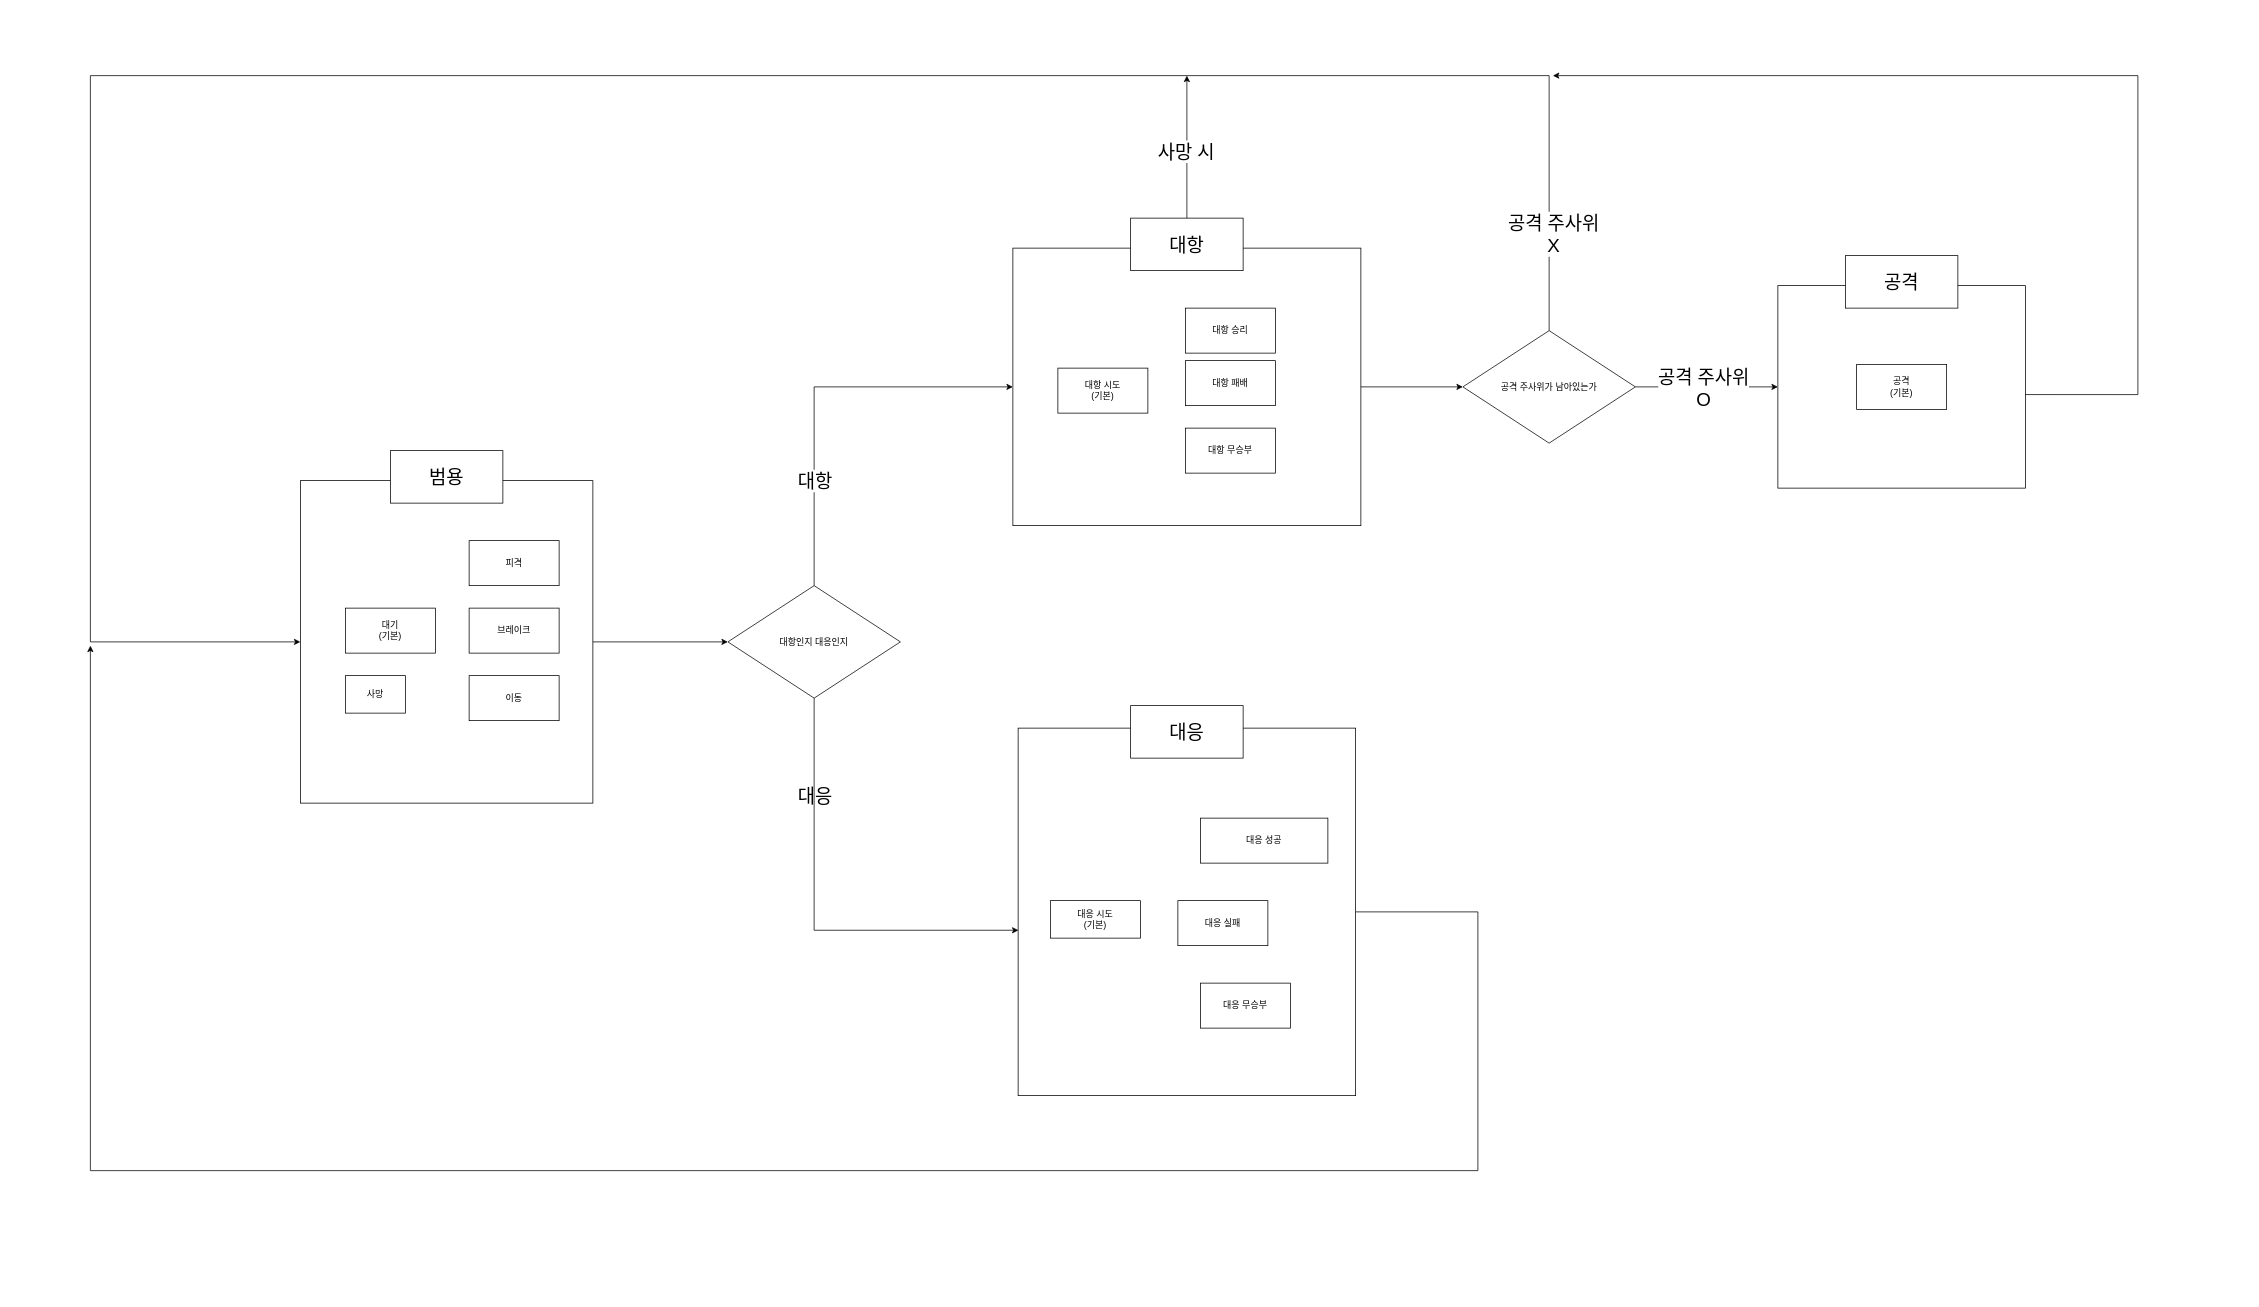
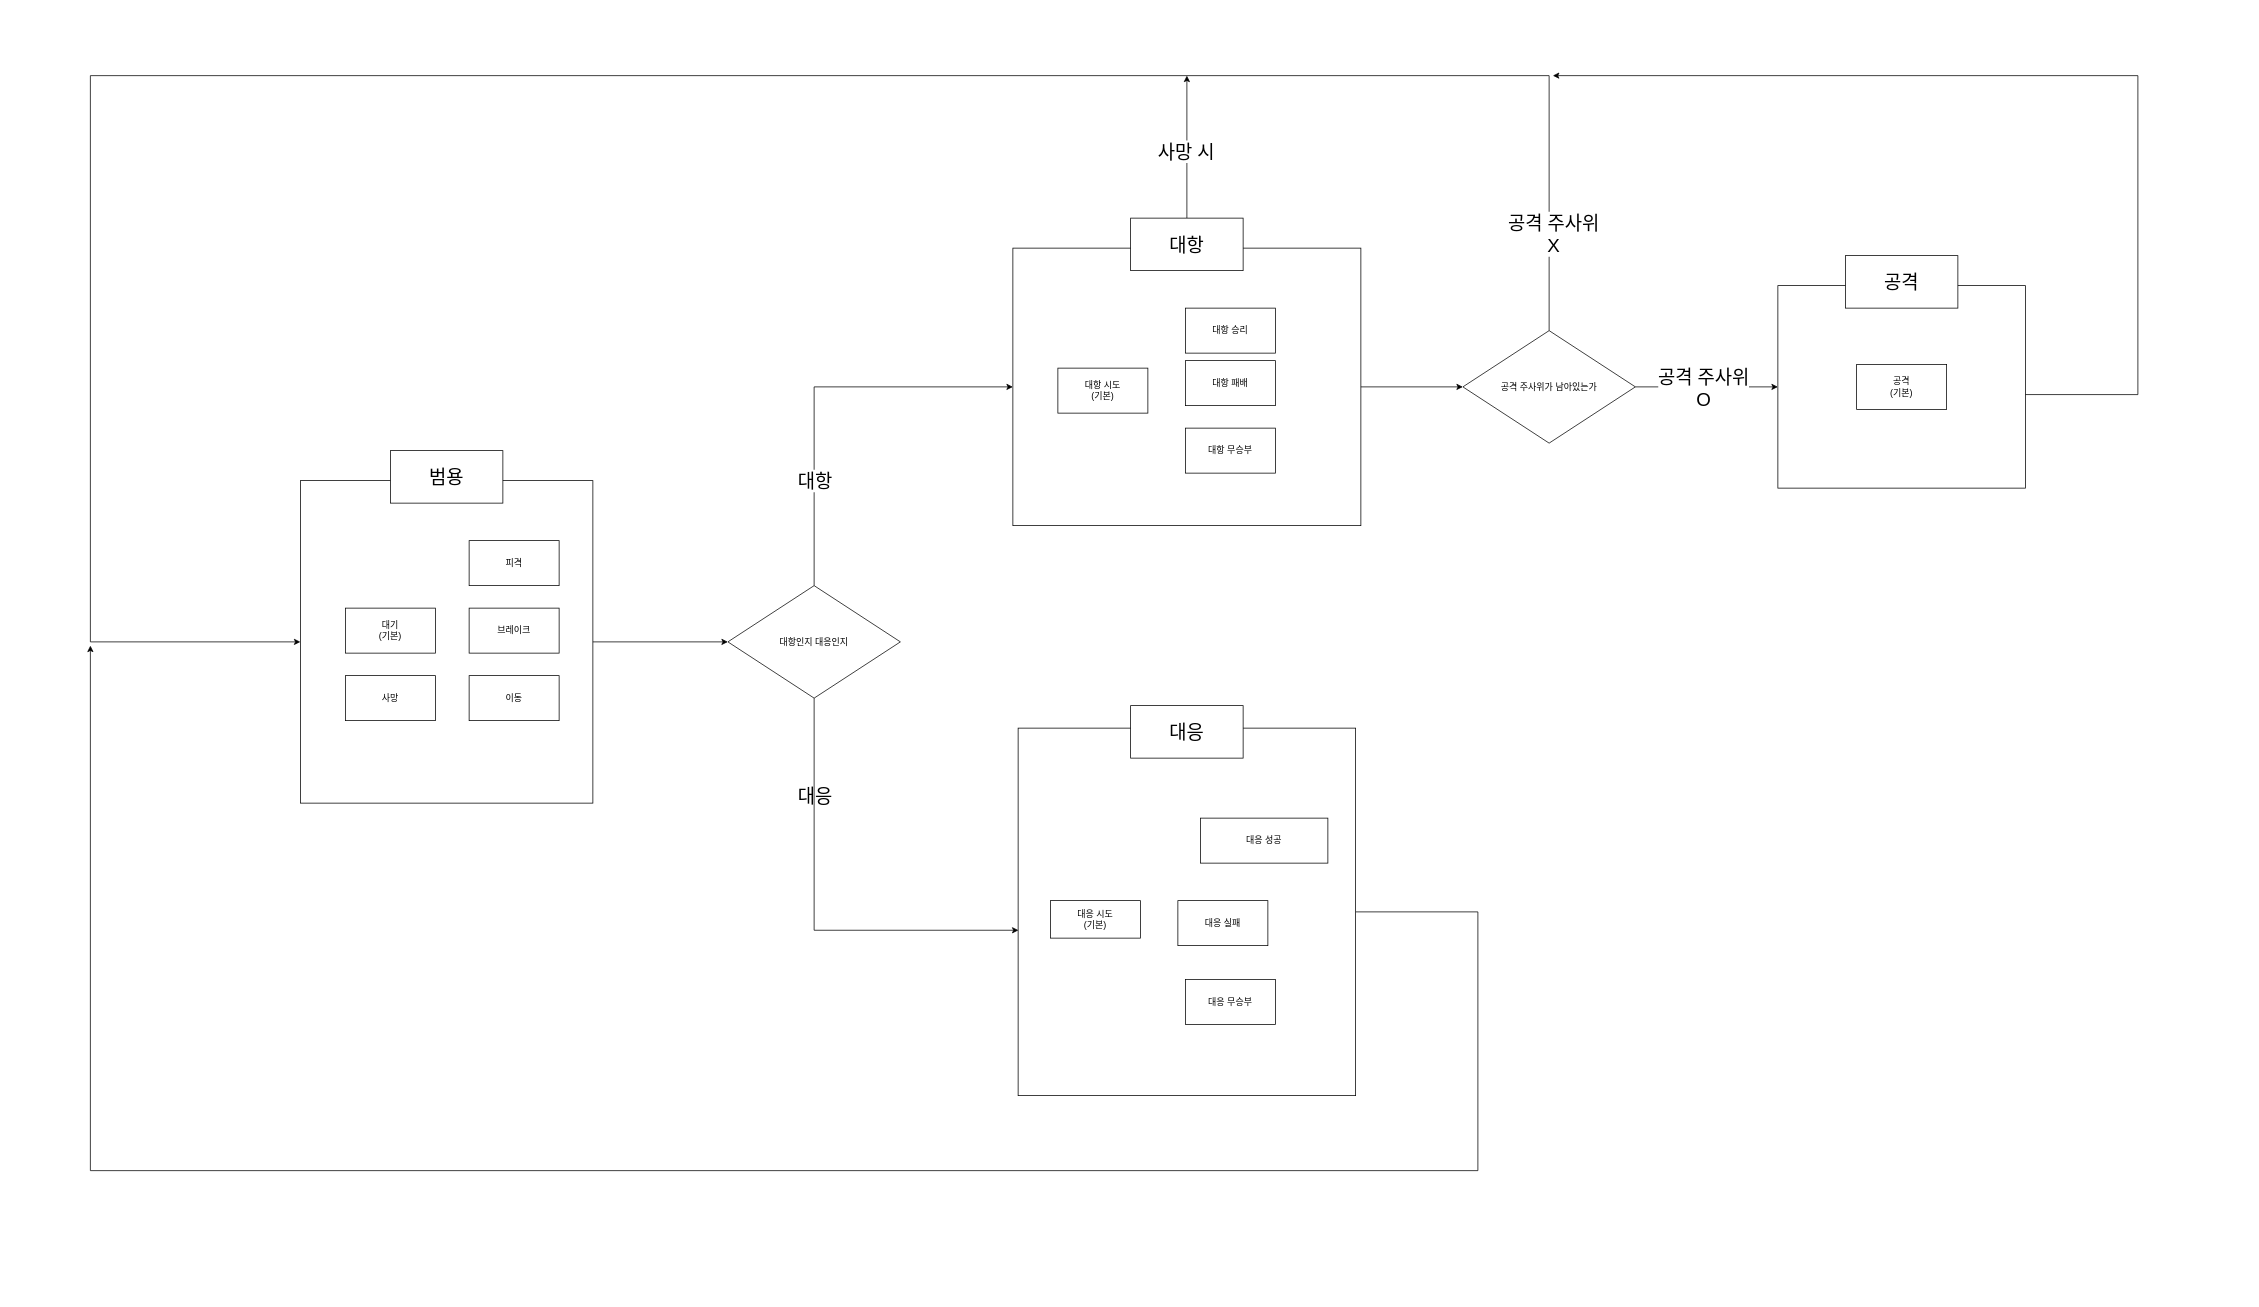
node "사망": size 60x38 -> 90x45
node "대응 무승부": moved (1245, 1005) -> (1230, 1002)
